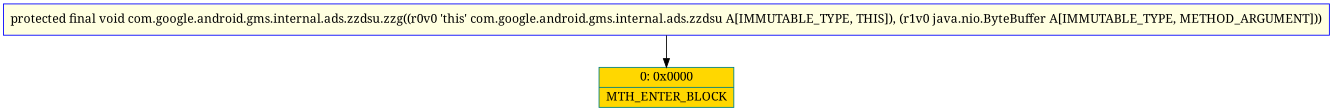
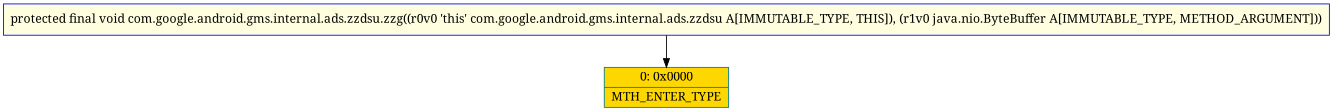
node "0: 0x0000": text "MTH_ENTER_BLOCK" -> "MTH_ENTER_TYPE"
